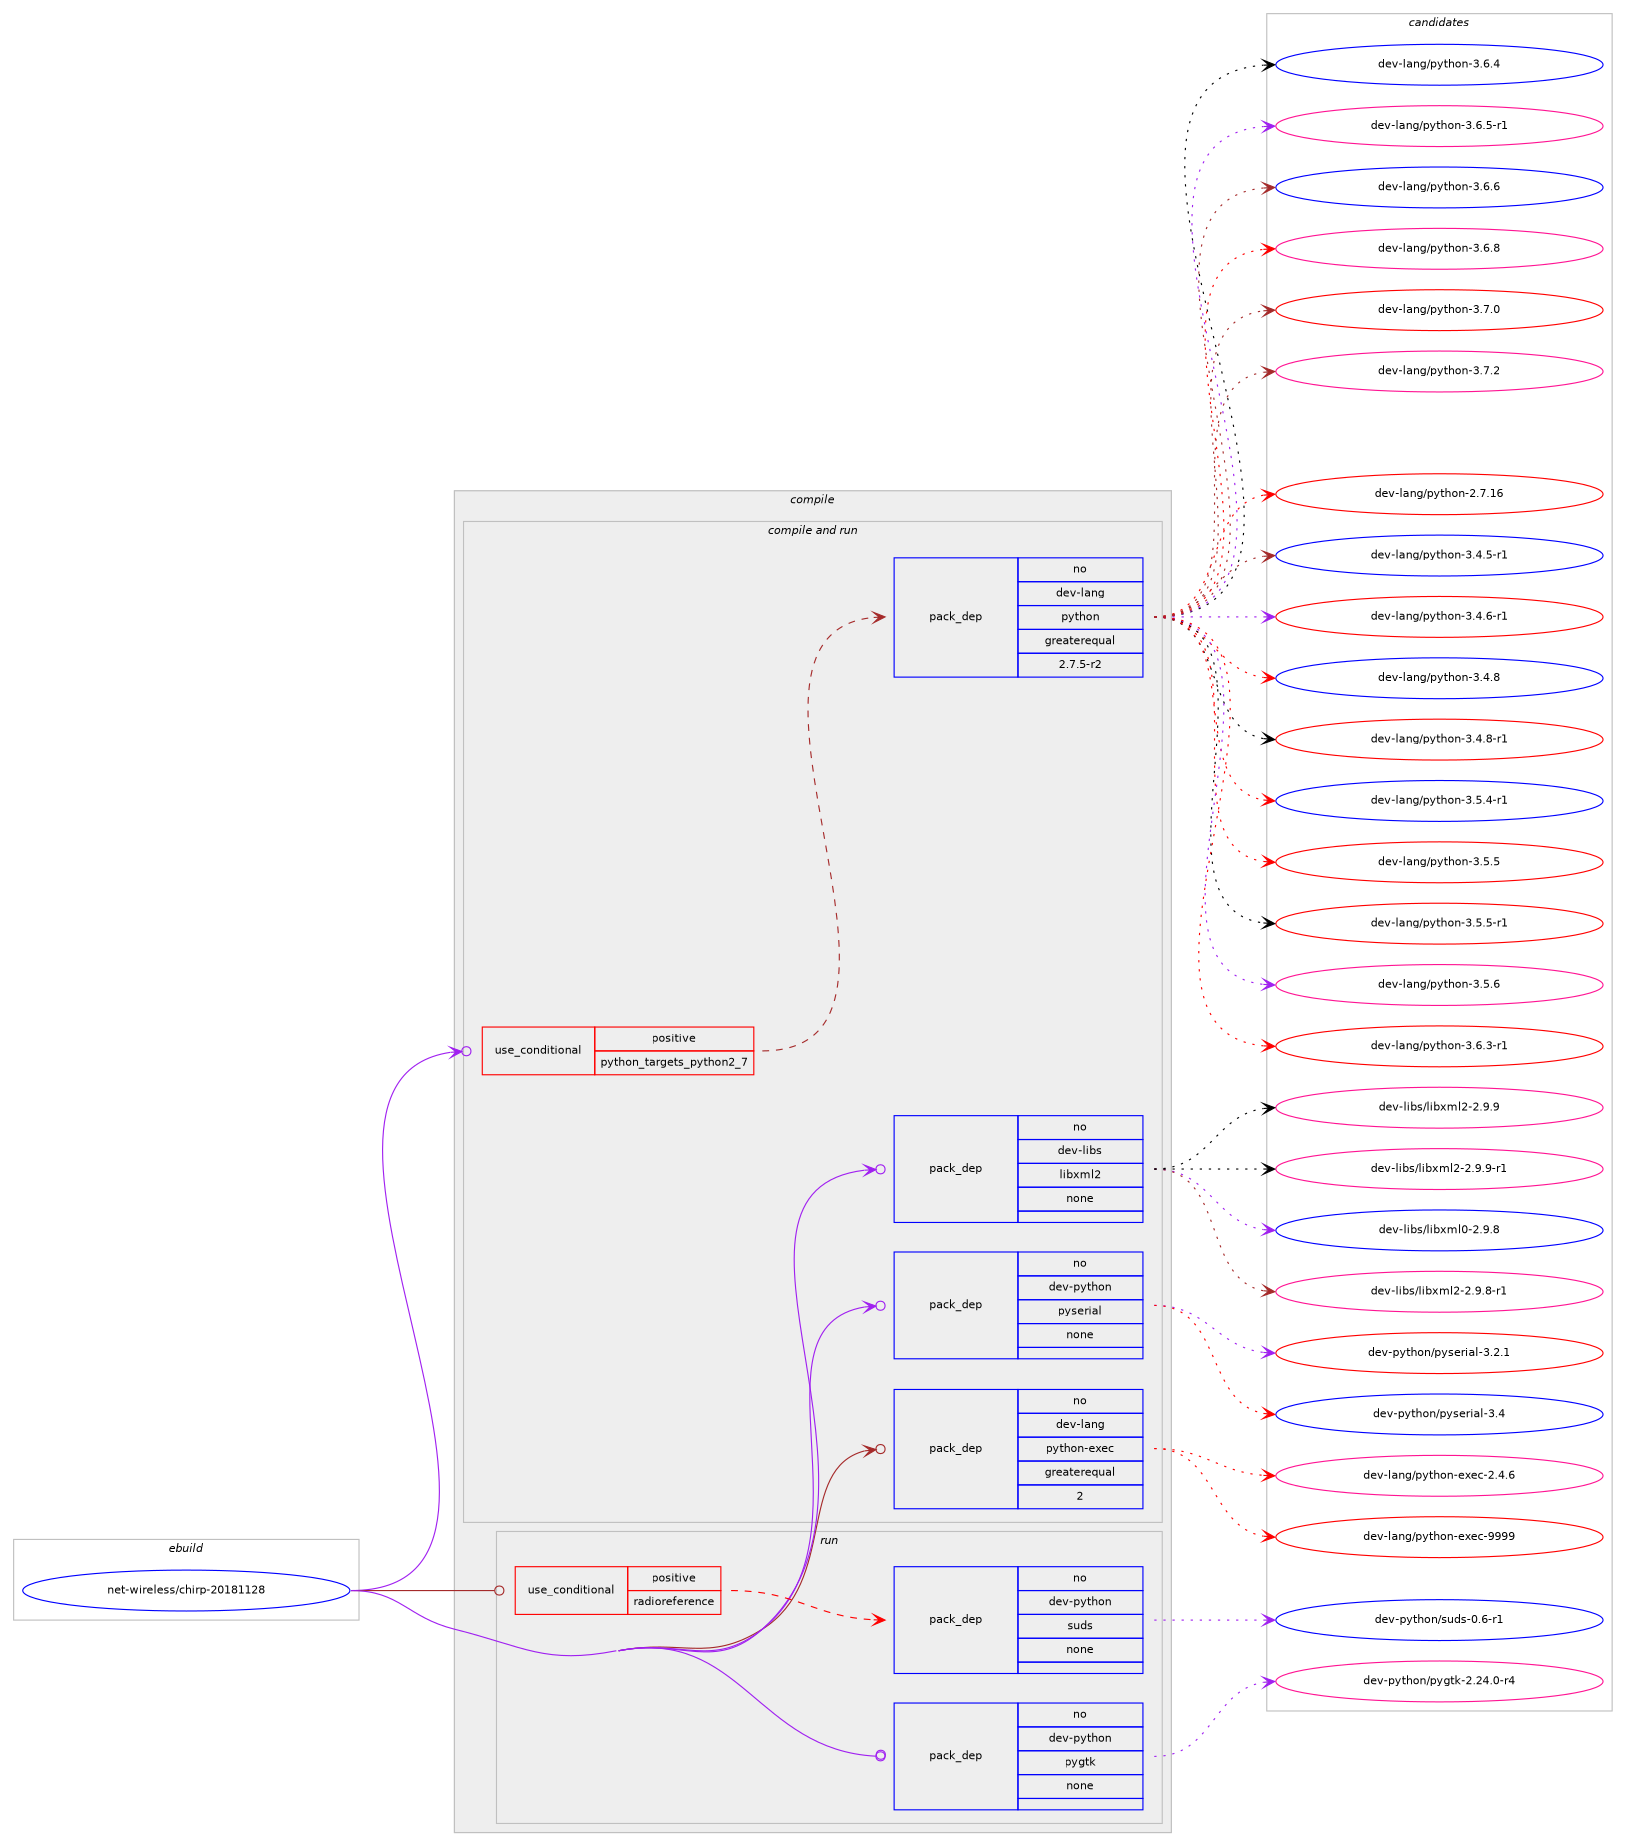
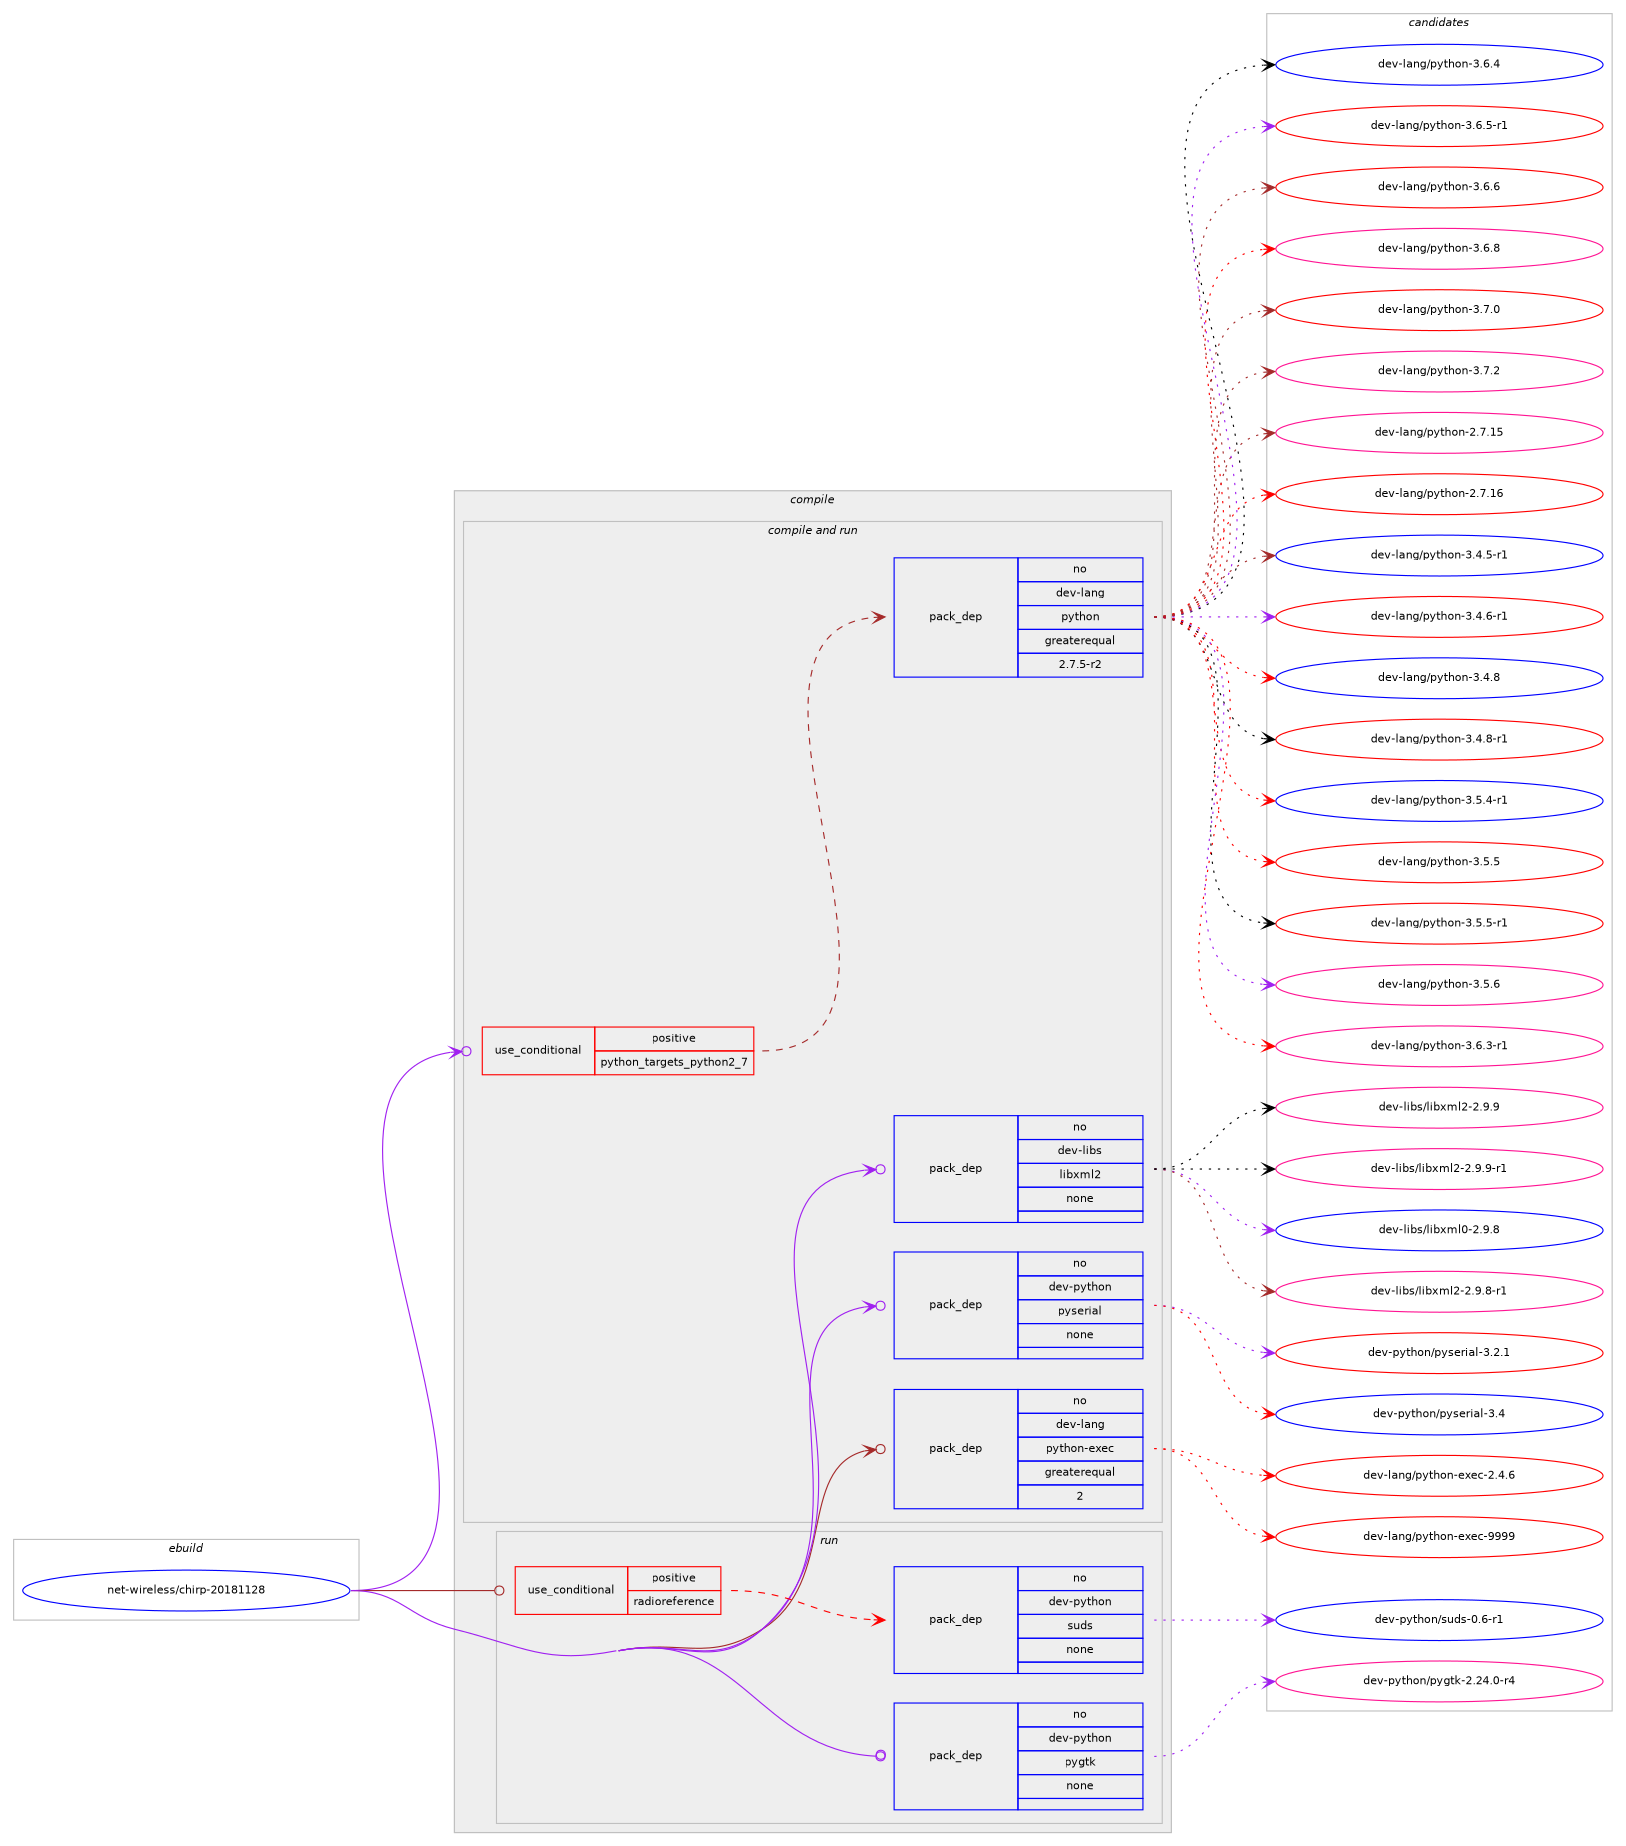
node "dev-lang/python-3.6.5-r1": color deeppink -> red
node "dev-lang/python-3.6.6": color blue -> red
node "dev-lang/python-2.7.15": added
node "dev-lang/python-3.6.3-r1": color red -> deeppink
node "dev-lang/python-exec-2.4.6": color deeppink -> red
